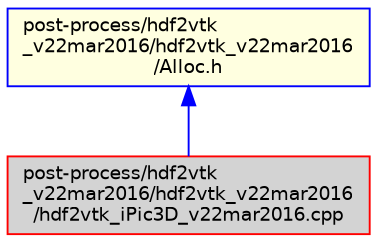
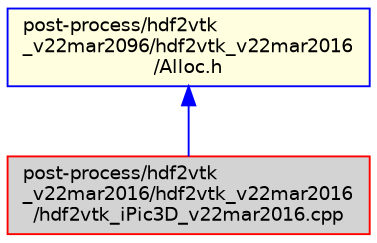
node "post-process/hdf2vtk _v22mar2016/hdf2vtk_v22mar2016 /Alloc.h": label "post-process/hdf2vtk _v22mar2016/hdf2vtk_v22mar2016 /Alloc.h" -> "post-process/hdf2vtk _v22mar2096/hdf2vtk_v22mar2016 /Alloc.h"
